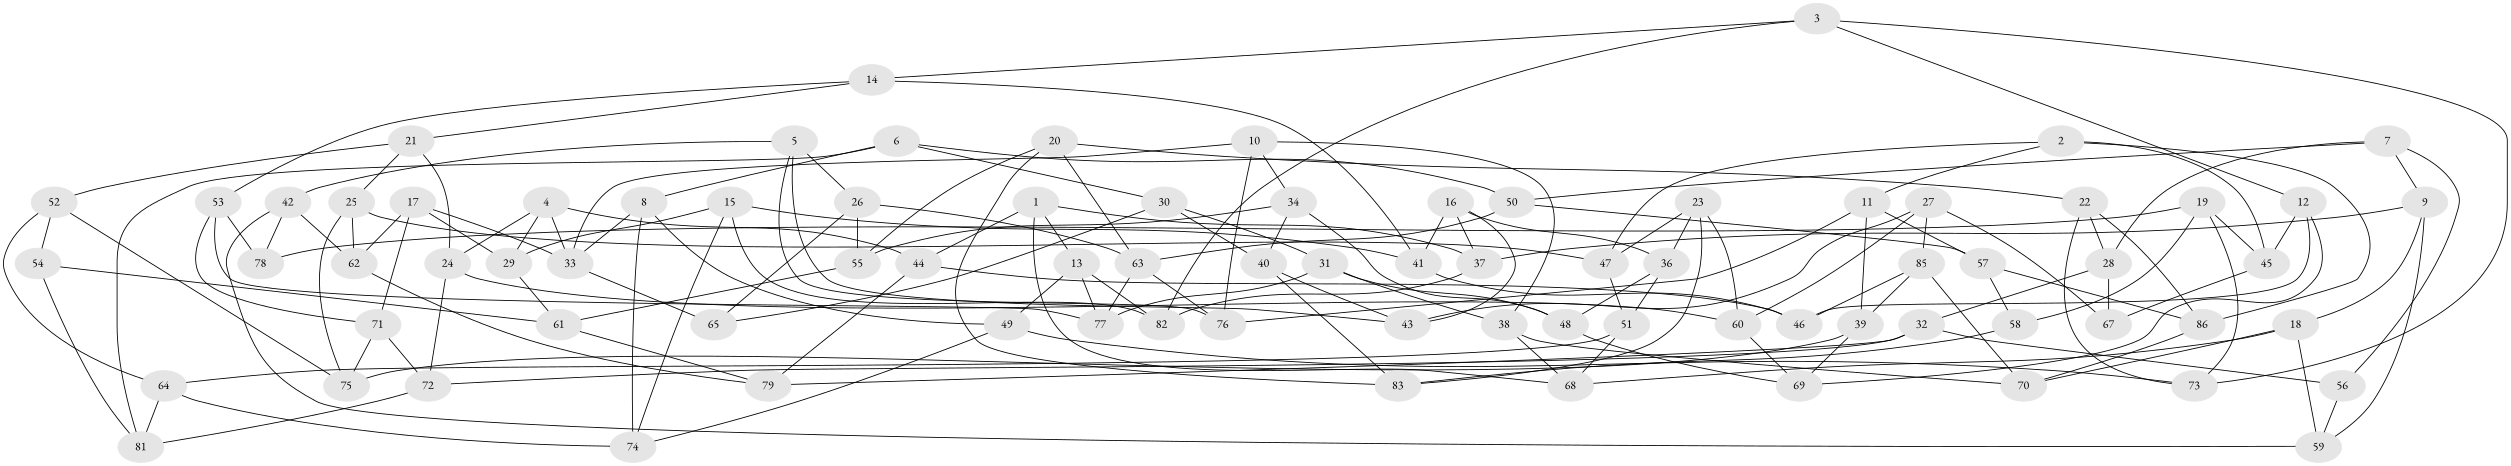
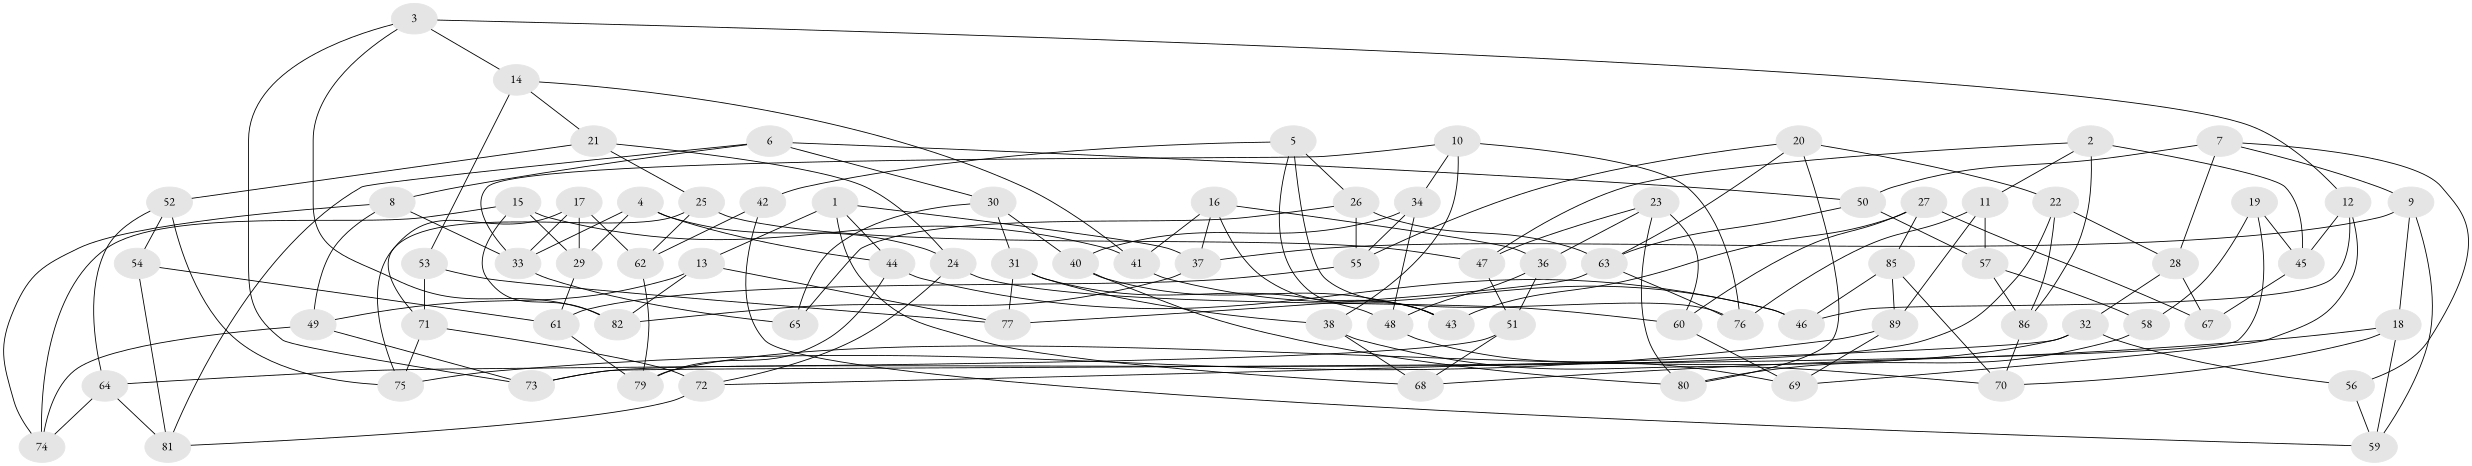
node "78": removed
node "39": label "39" -> "89"
node "83": label "83" -> "80"
